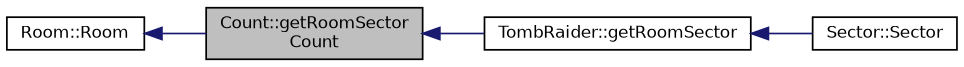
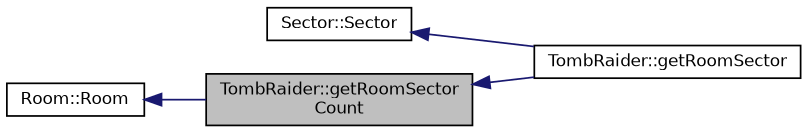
node "Count::getRoomSector Count": label "Count::getRoomSector Count" -> "TombRaider::getRoomSector Count"
edge "Sector::Sector" -> "TombRaider::getRoomSector": reversed
